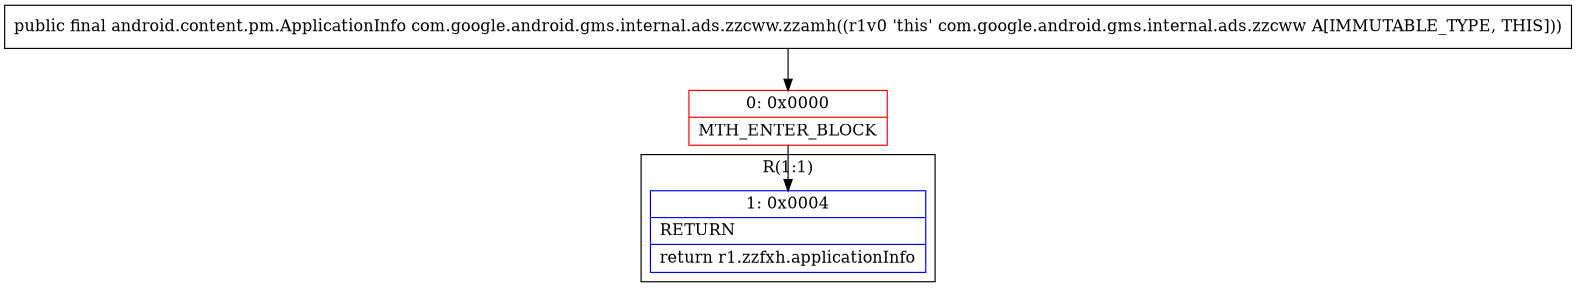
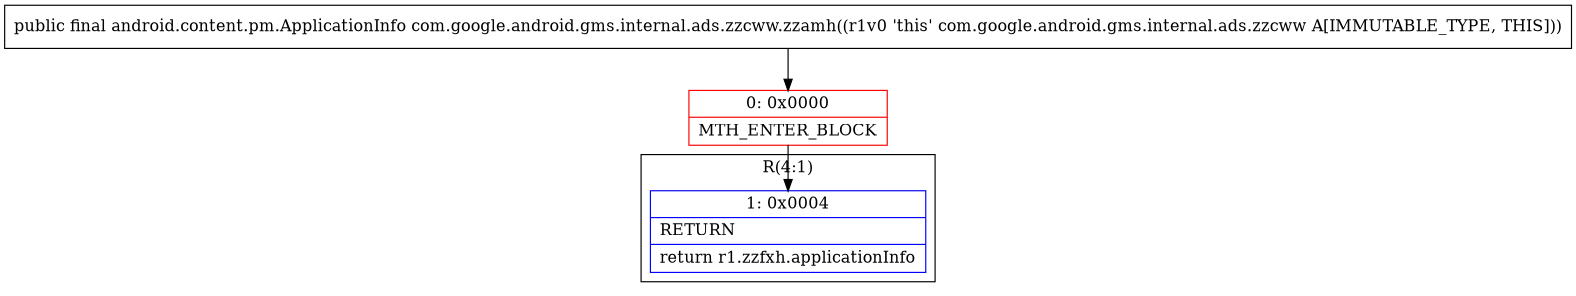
cluster "R(1:1)": label "R(1:1)" -> "R(4:1)"
